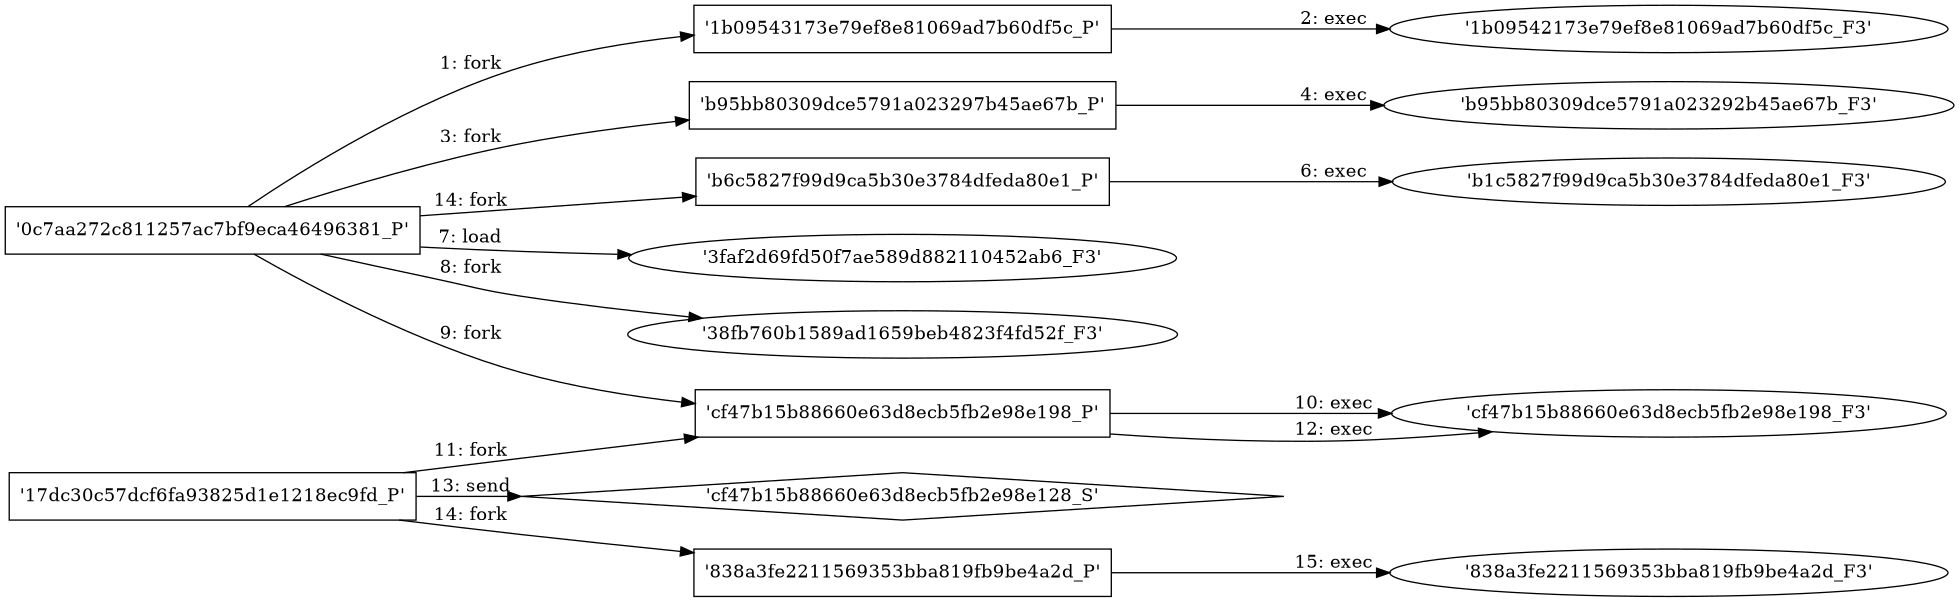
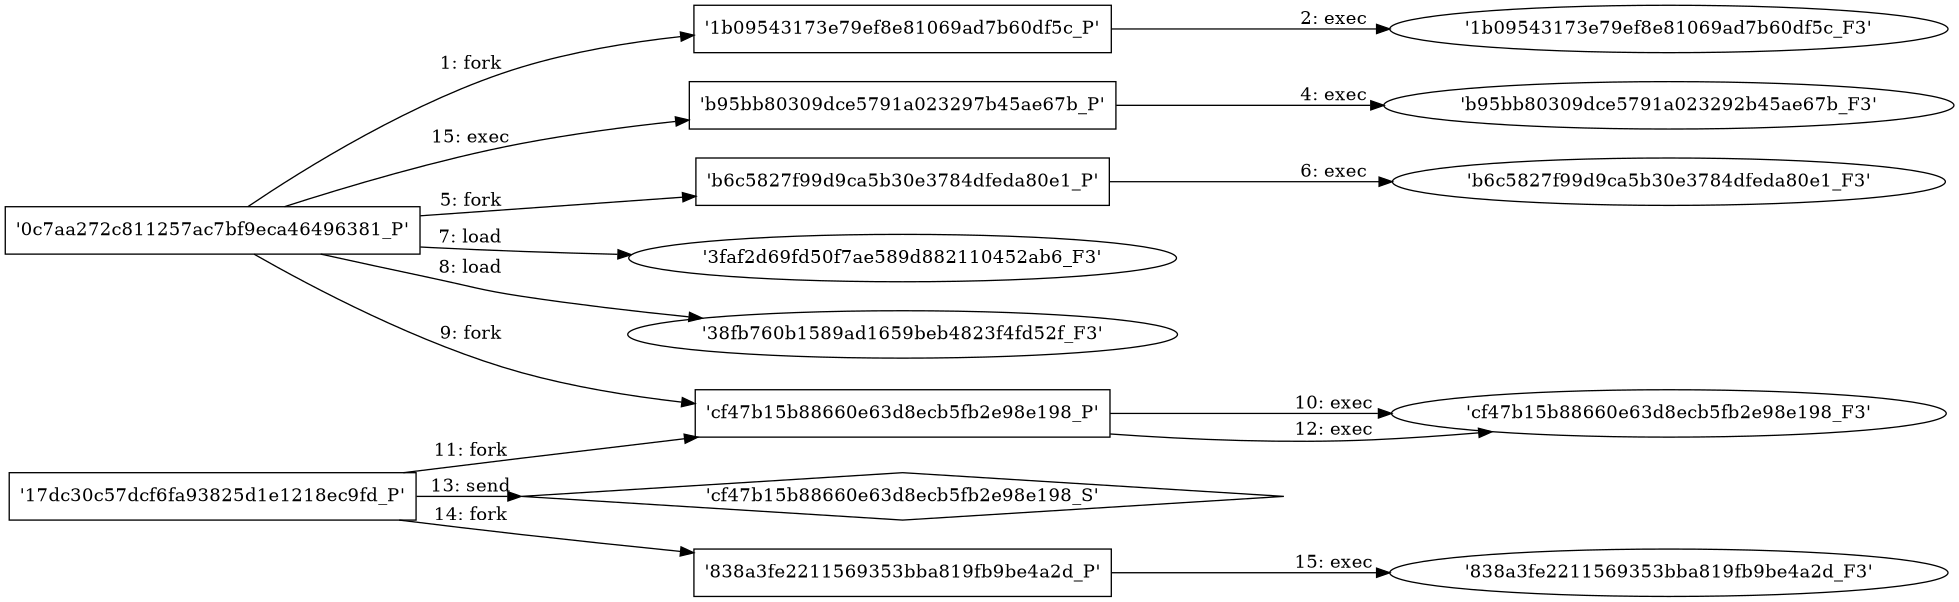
node "'1b09542173e79ef8e81069ad7b60df5c_F3'": label "'1b09542173e79ef8e81069ad7b60df5c_F3'" -> "'1b09543173e79ef8e81069ad7b60df5c_F3'"
edge "'0c7aa272c811257ac7bf9eca46496381_P'" -> "'b95bb80309dce5791a023297b45ae67b_P'": label "3: fork" -> "15: exec"
node "'b1c5827f99d9ca5b30e3784dfeda80e1_F3'": label "'b1c5827f99d9ca5b30e3784dfeda80e1_F3'" -> "'b6c5827f99d9ca5b30e3784dfeda80e1_F3'"
edge "'0c7aa272c811257ac7bf9eca46496381_P'" -> "'b6c5827f99d9ca5b30e3784dfeda80e1_P'": label "14: fork" -> "5: fork"
edge "'0c7aa272c811257ac7bf9eca46496381_P'" -> "'38fb760b1589ad1659beb4823f4fd52f_F3'": label "8: fork" -> "8: load"
node "'cf47b15b88660e63d8ecb5fb2e98e128_S'": label "'cf47b15b88660e63d8ecb5fb2e98e128_S'" -> "'cf47b15b88660e63d8ecb5fb2e98e198_S'"
